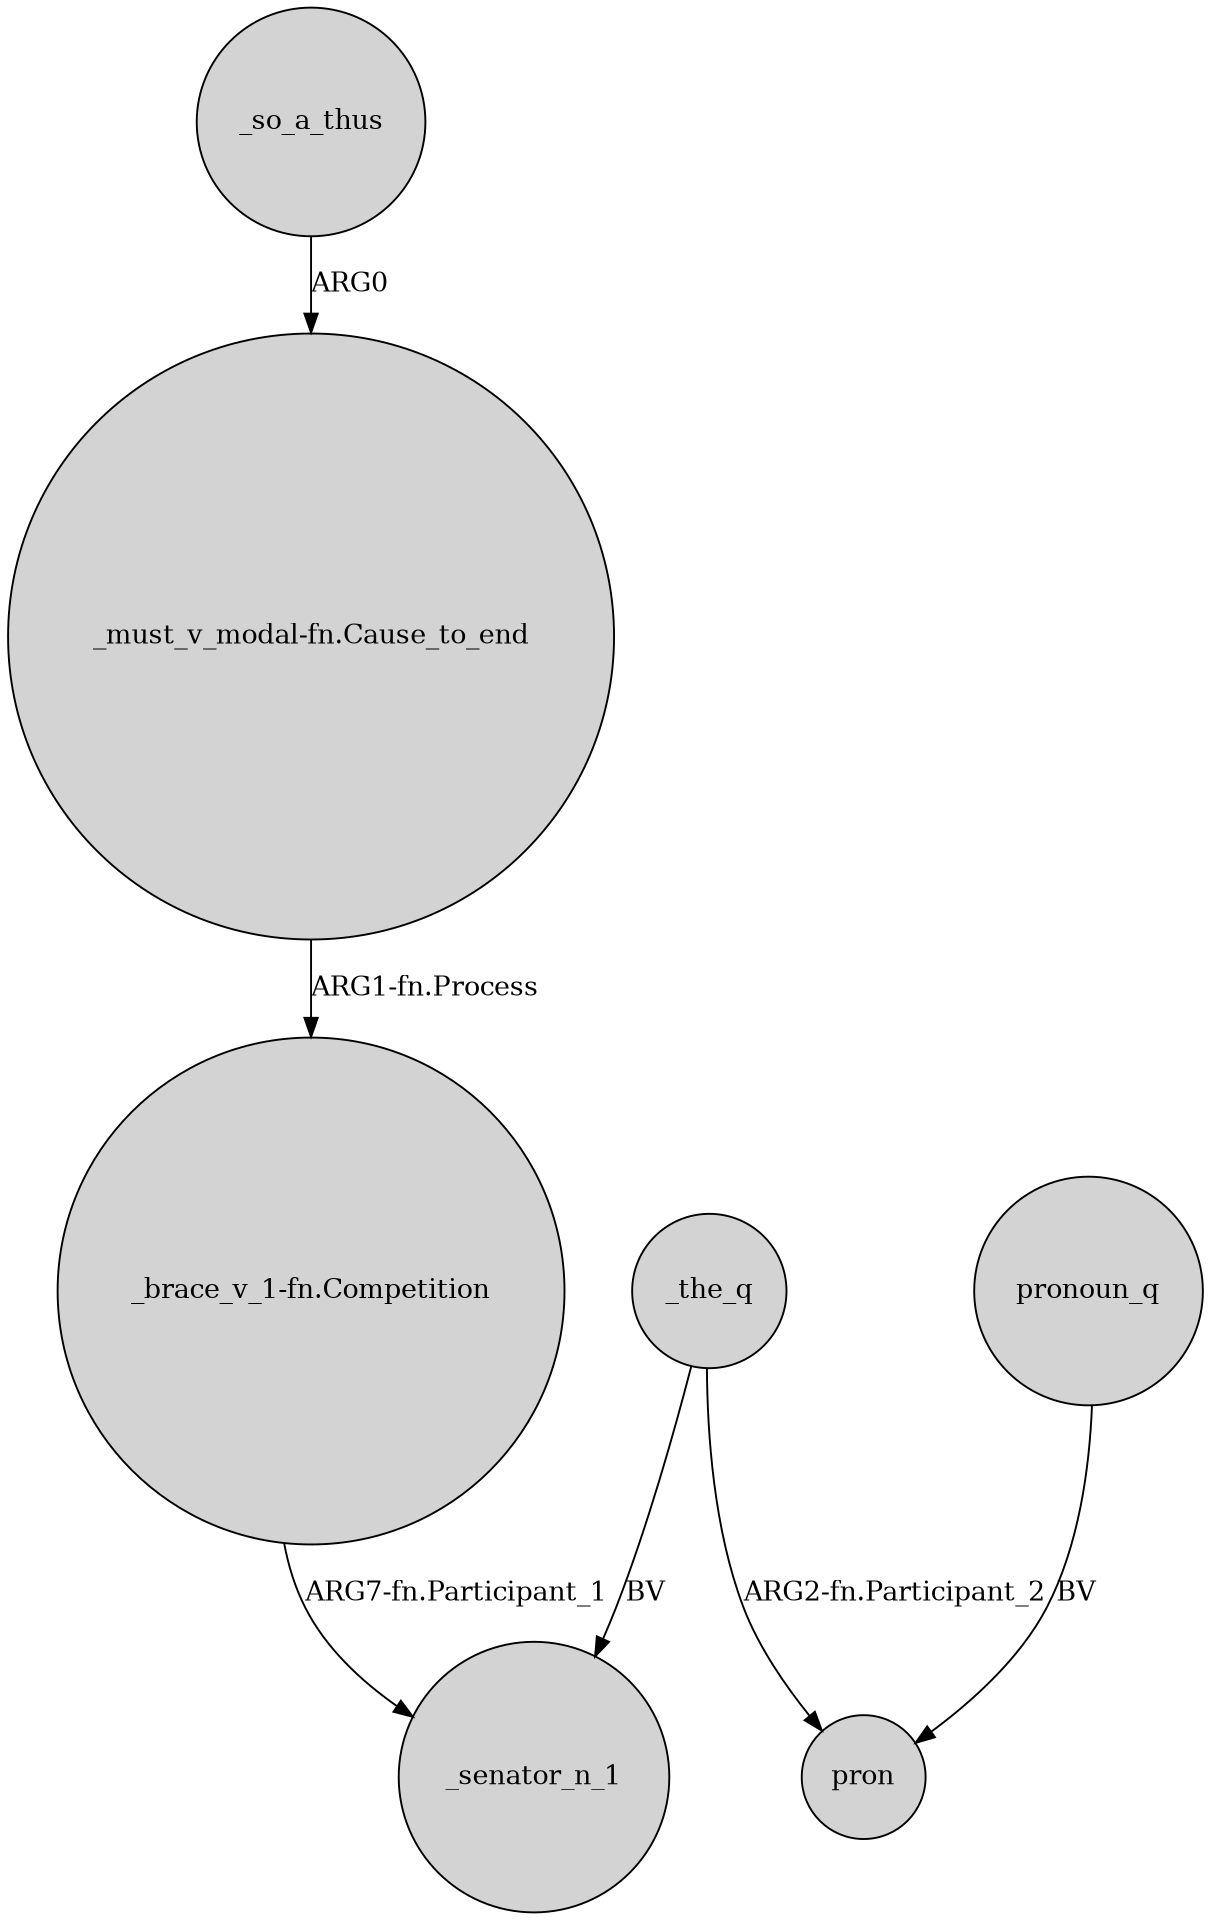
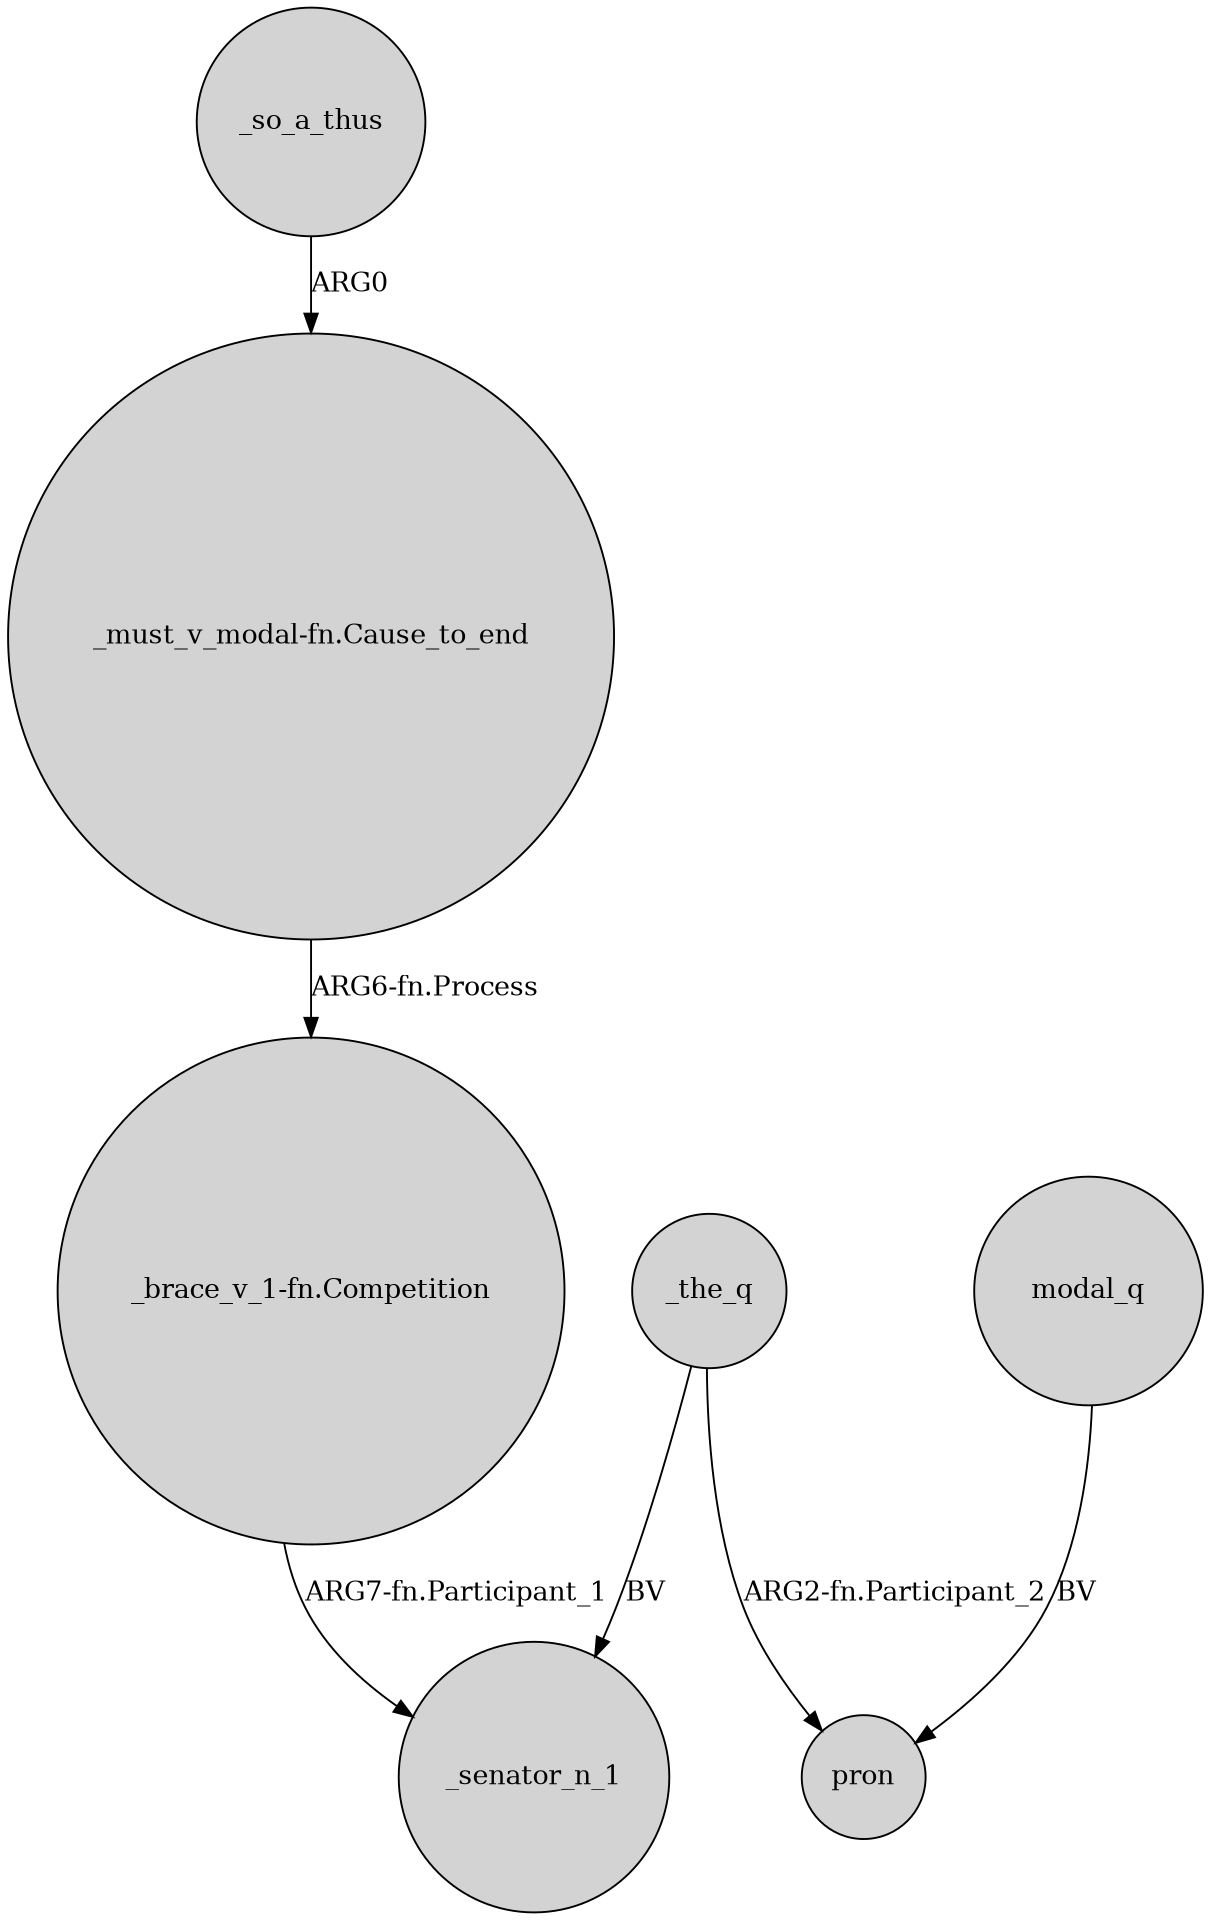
edge "_must_v_modal-fn.Cause_to_end" -> "_brace_v_1-fn.Competition": label "ARG1-fn.Process" -> "ARG6-fn.Process"
node "pronoun_q": label "pronoun_q" -> "modal_q"
